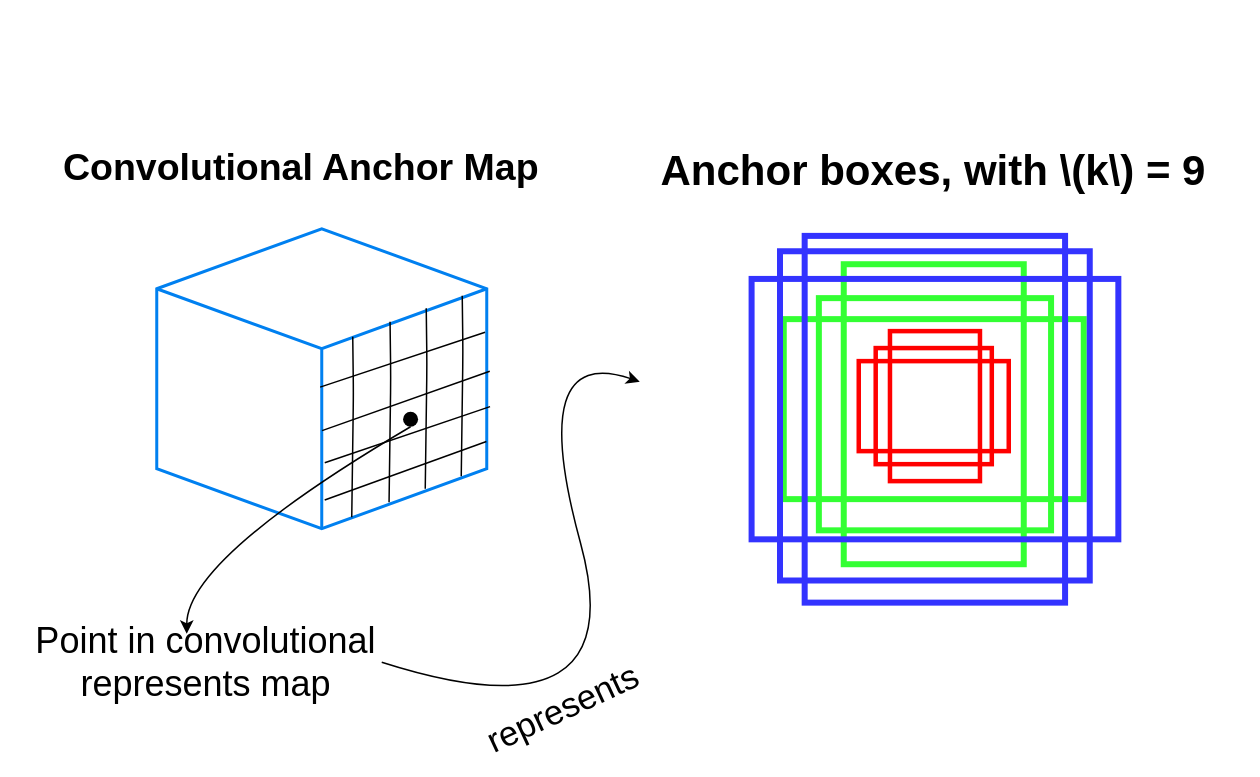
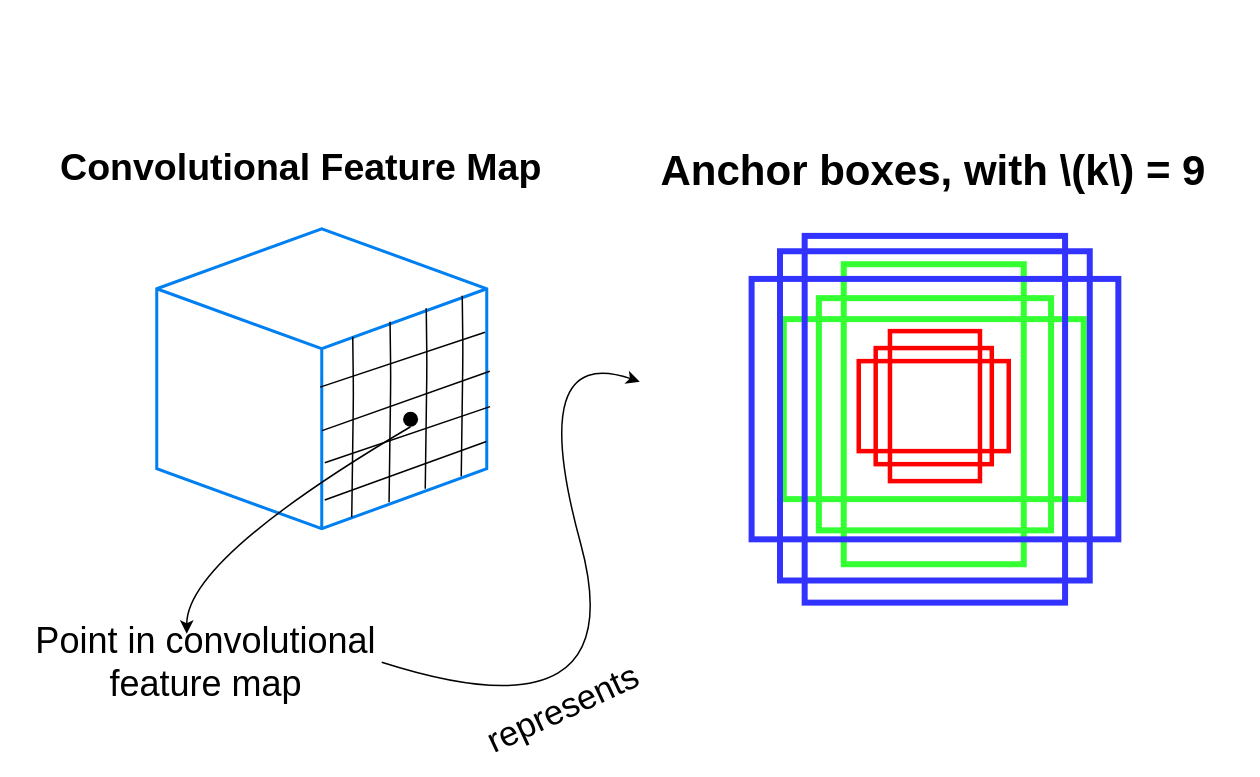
node "Convolutional Anchor Map": label "Convolutional Anchor Map" -> "Convolutional Feature Map"
node "Point in convolutional represents map": label "Point in convolutional represents map" -> "Point in convolutional feature map"
